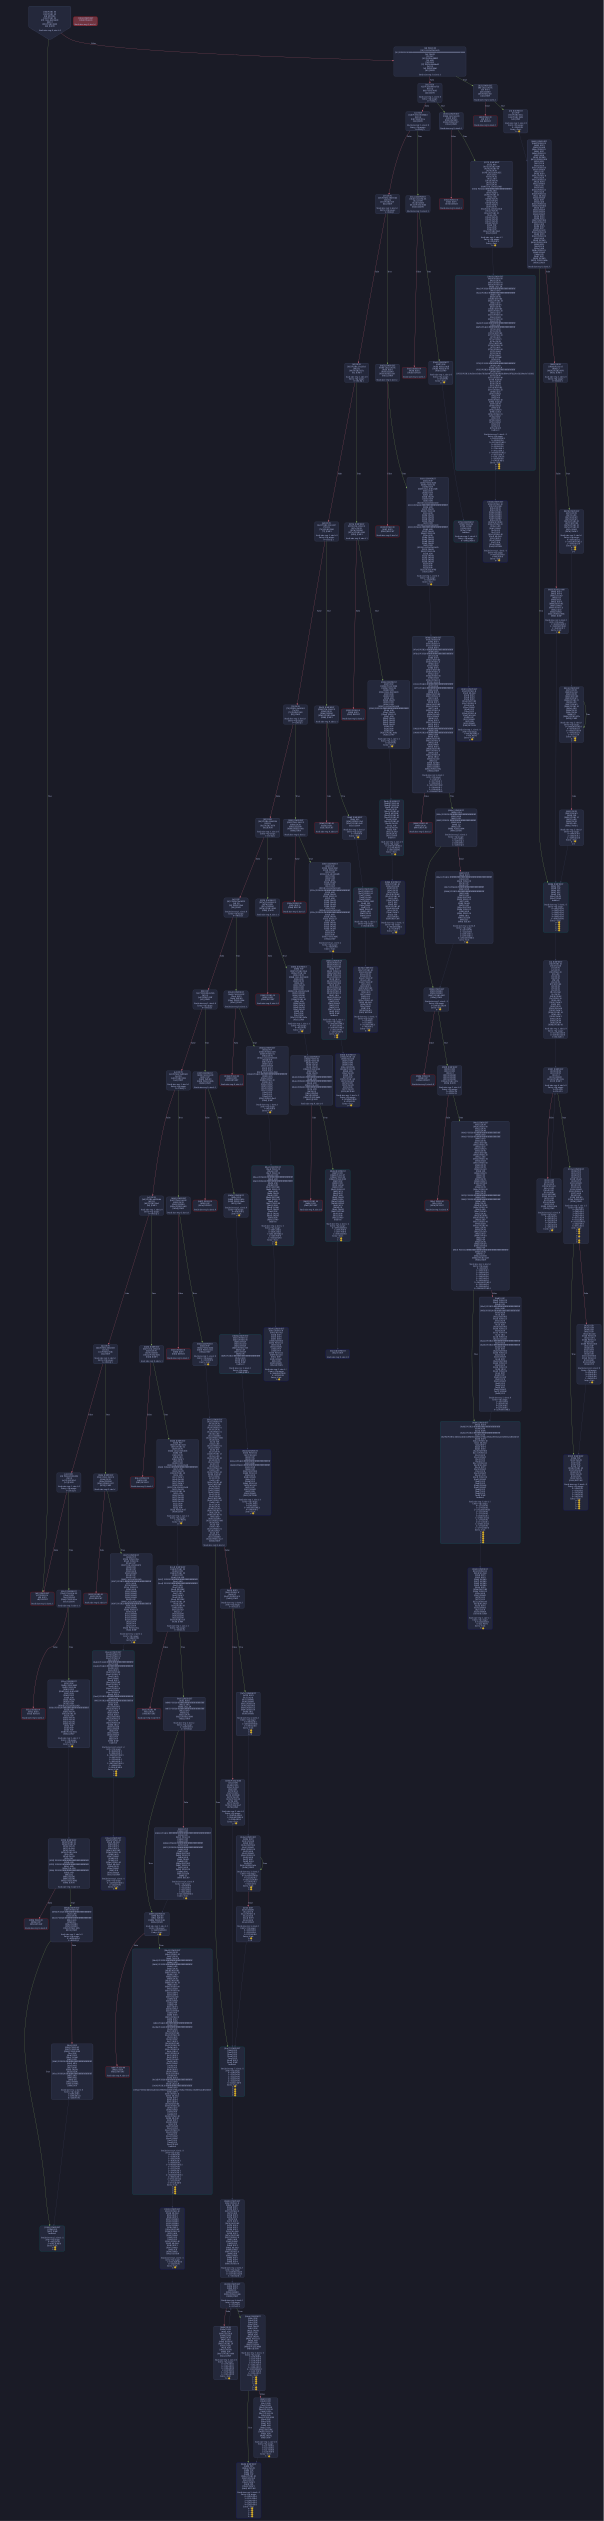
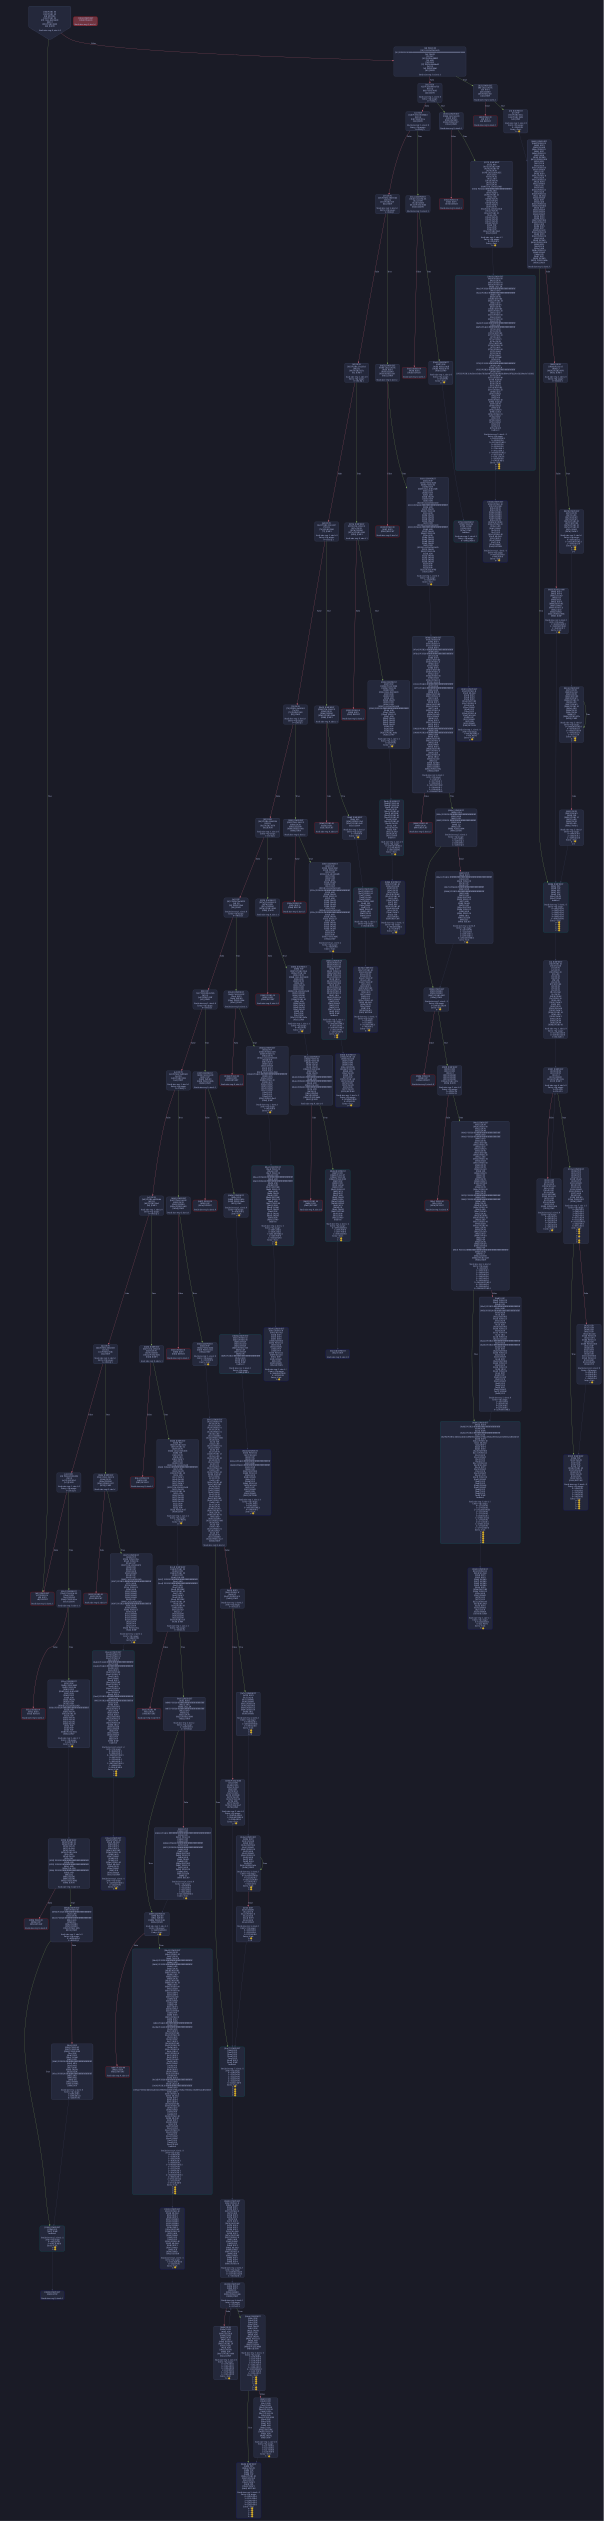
node "[0603] JUMPDEST [0604] STOP Stack size req: 0, sizeΔ: 0": added
